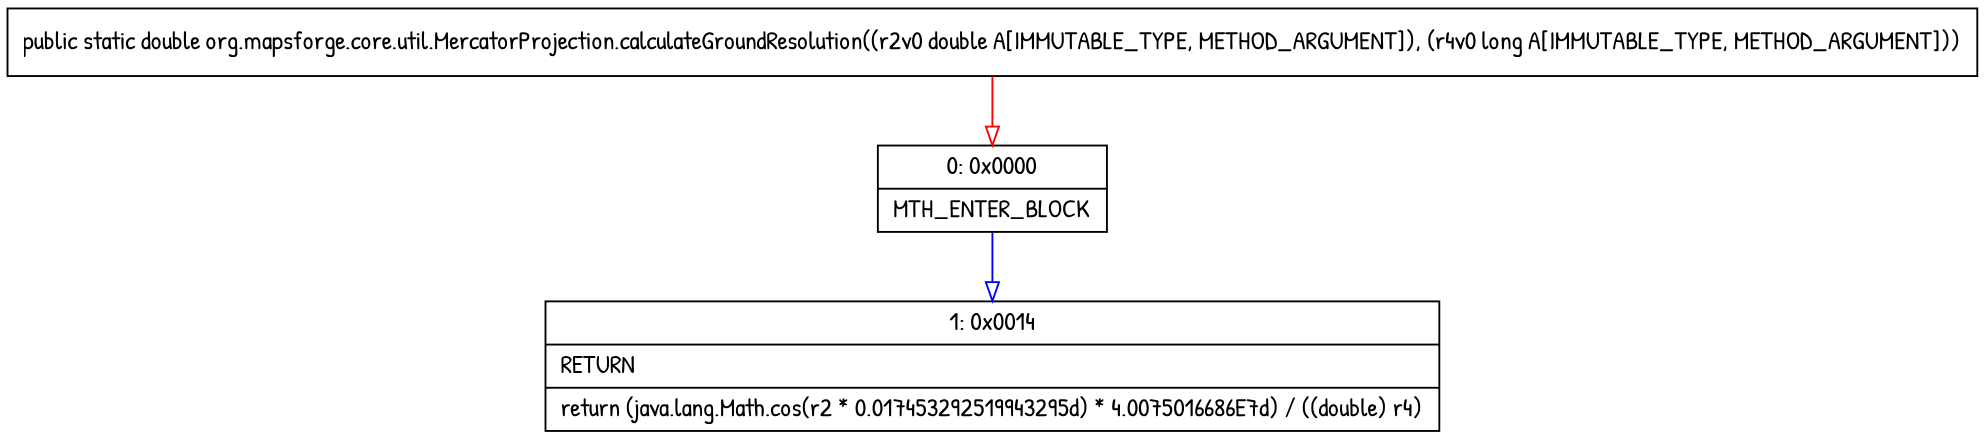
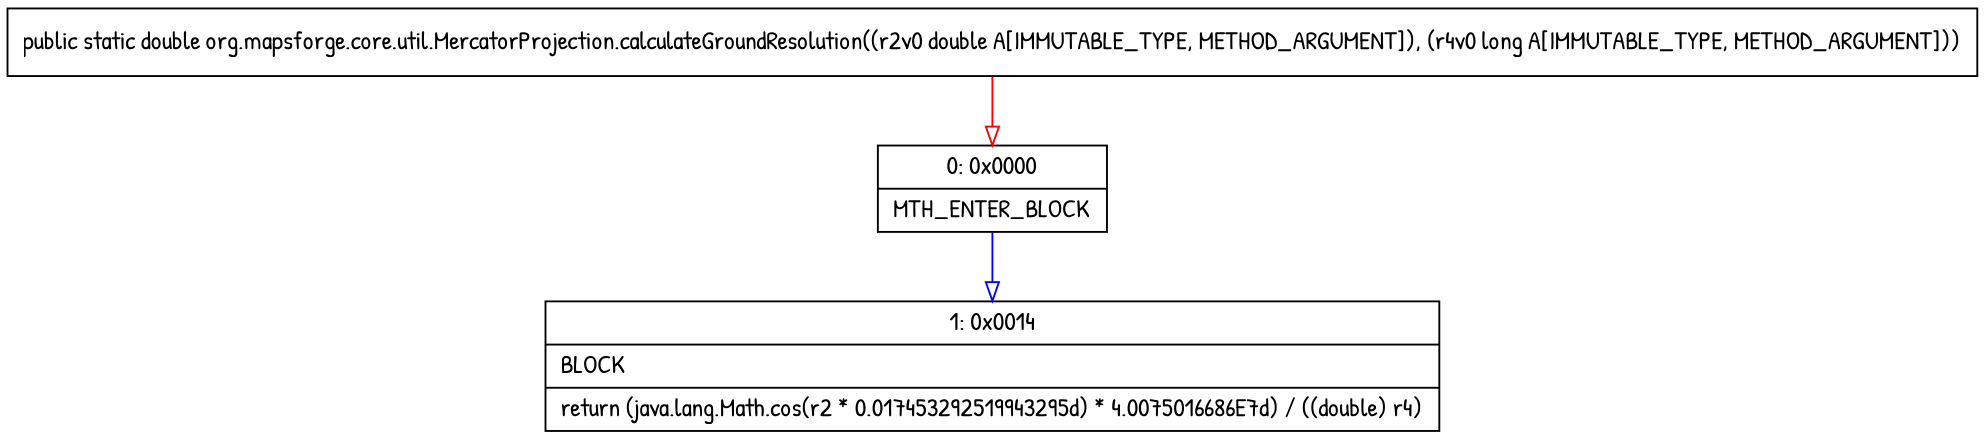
node "1: 0x0014": text "RETURN" -> "BLOCK"
